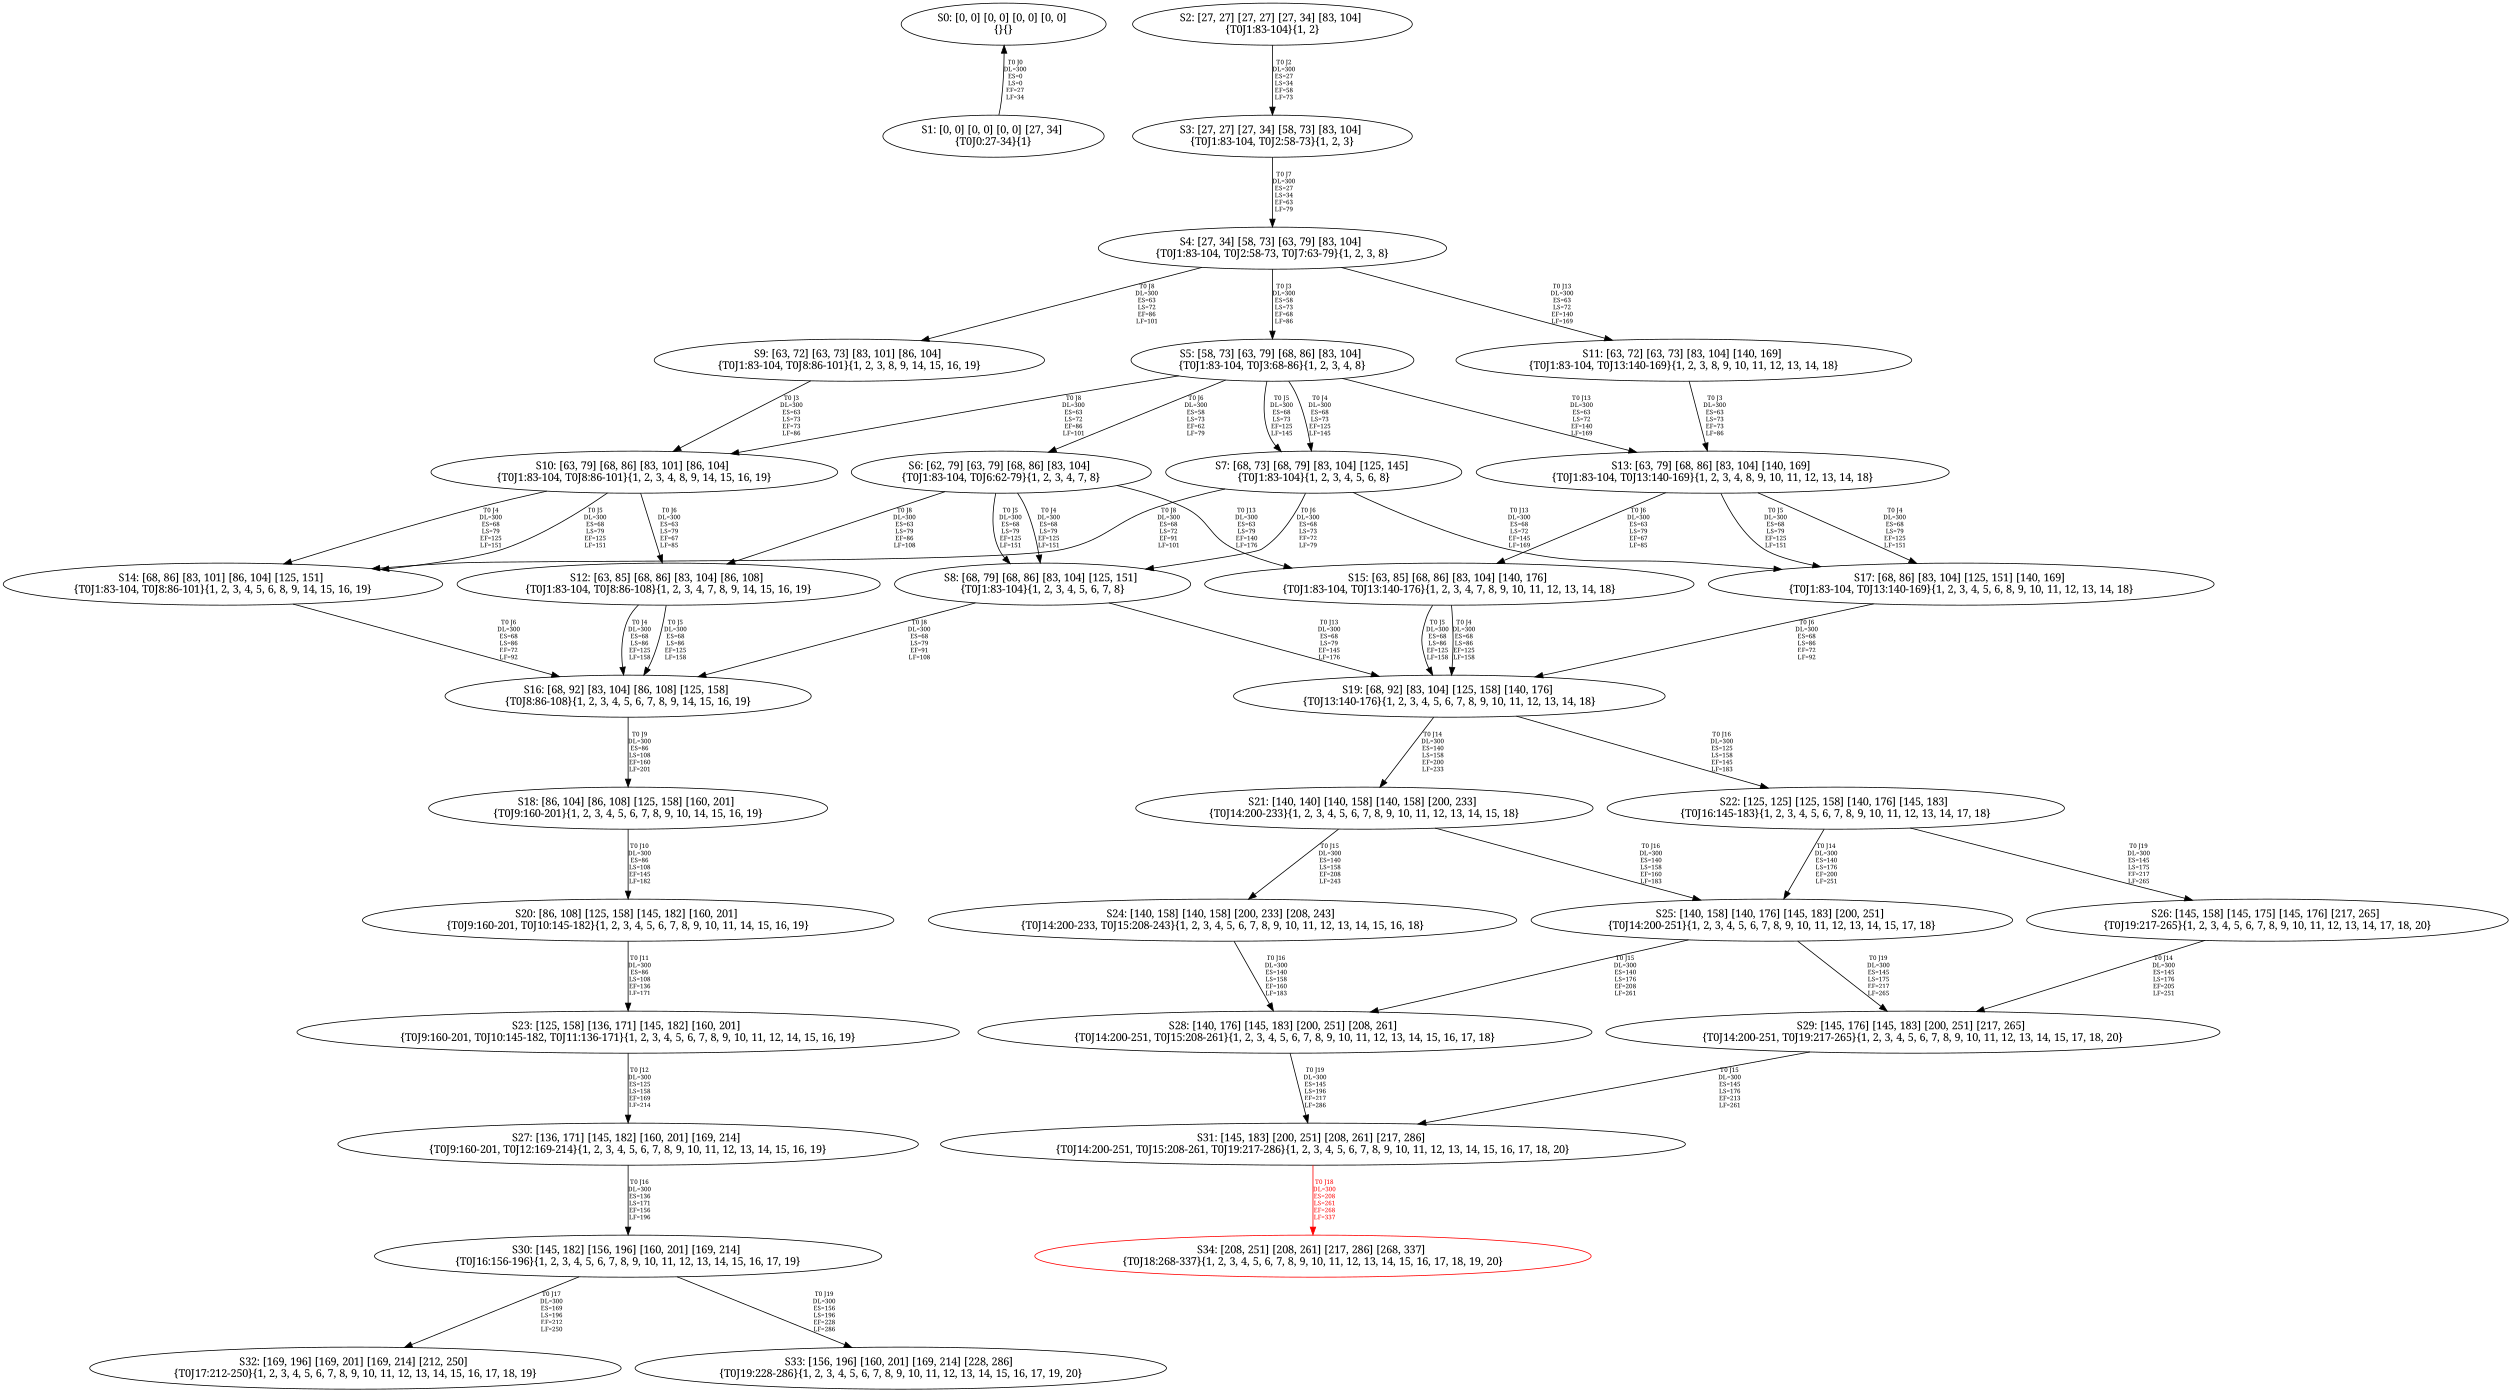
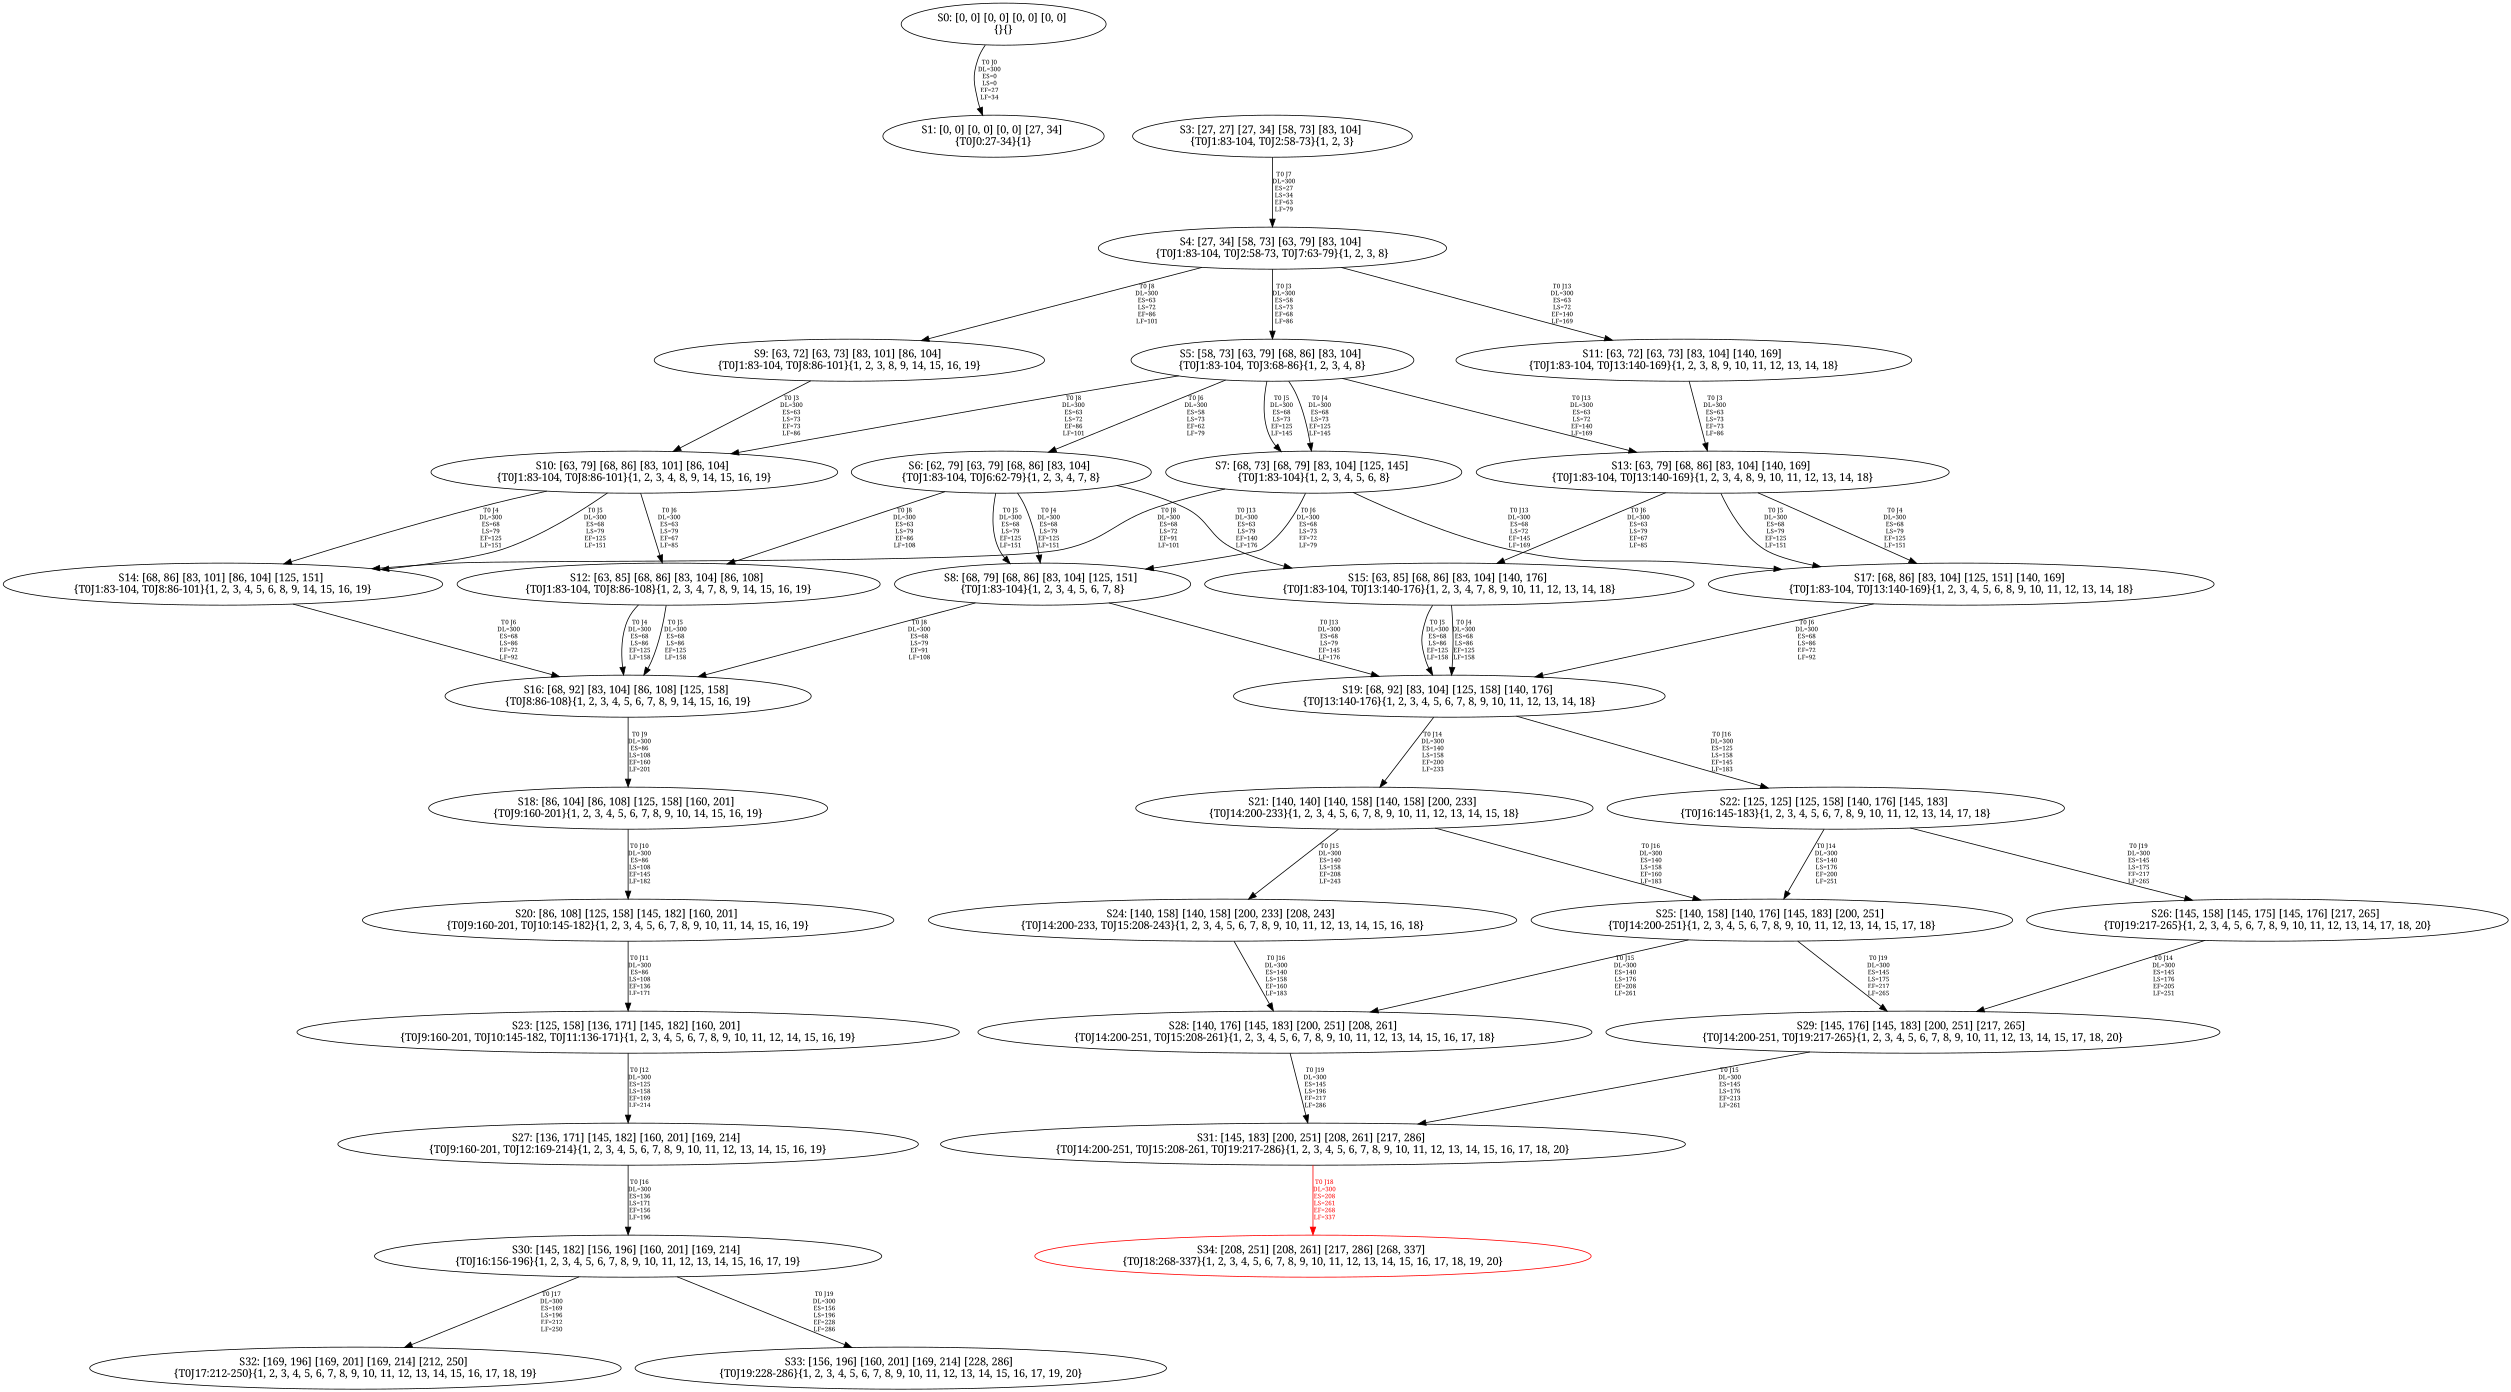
node "S2: [27, 27] [27, 27] [27, 34] [83, 104] {T0J1:83-104}{1, 2}": removed
edge "S1: [0, 0] [0, 0] [0, 0] [27, 34] {T0J0:27-34}{1}" -> "S0: [0, 0] [0, 0] [0, 0] [0, 0] {}{}": reversed
